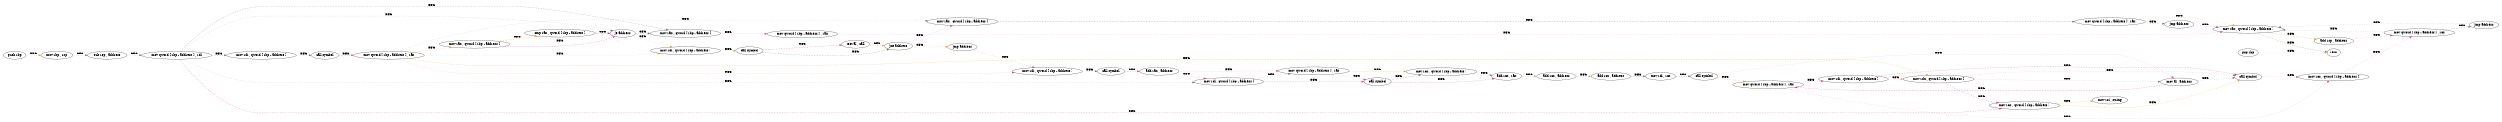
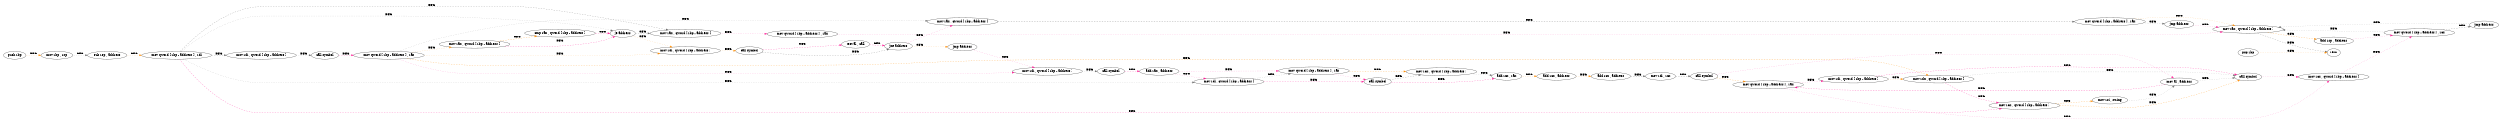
edge "test al , call" -> "jne address": color darkorange -> deeppink
edge "sub rsp , address" -> "mov qword [ rbp - address ] , rdi": color gray40 -> darkorange
edge "mov rdx , qword [ rbp - address ]" -> "mov al , address": now "mov rsi , string" -> "mov al , address"
